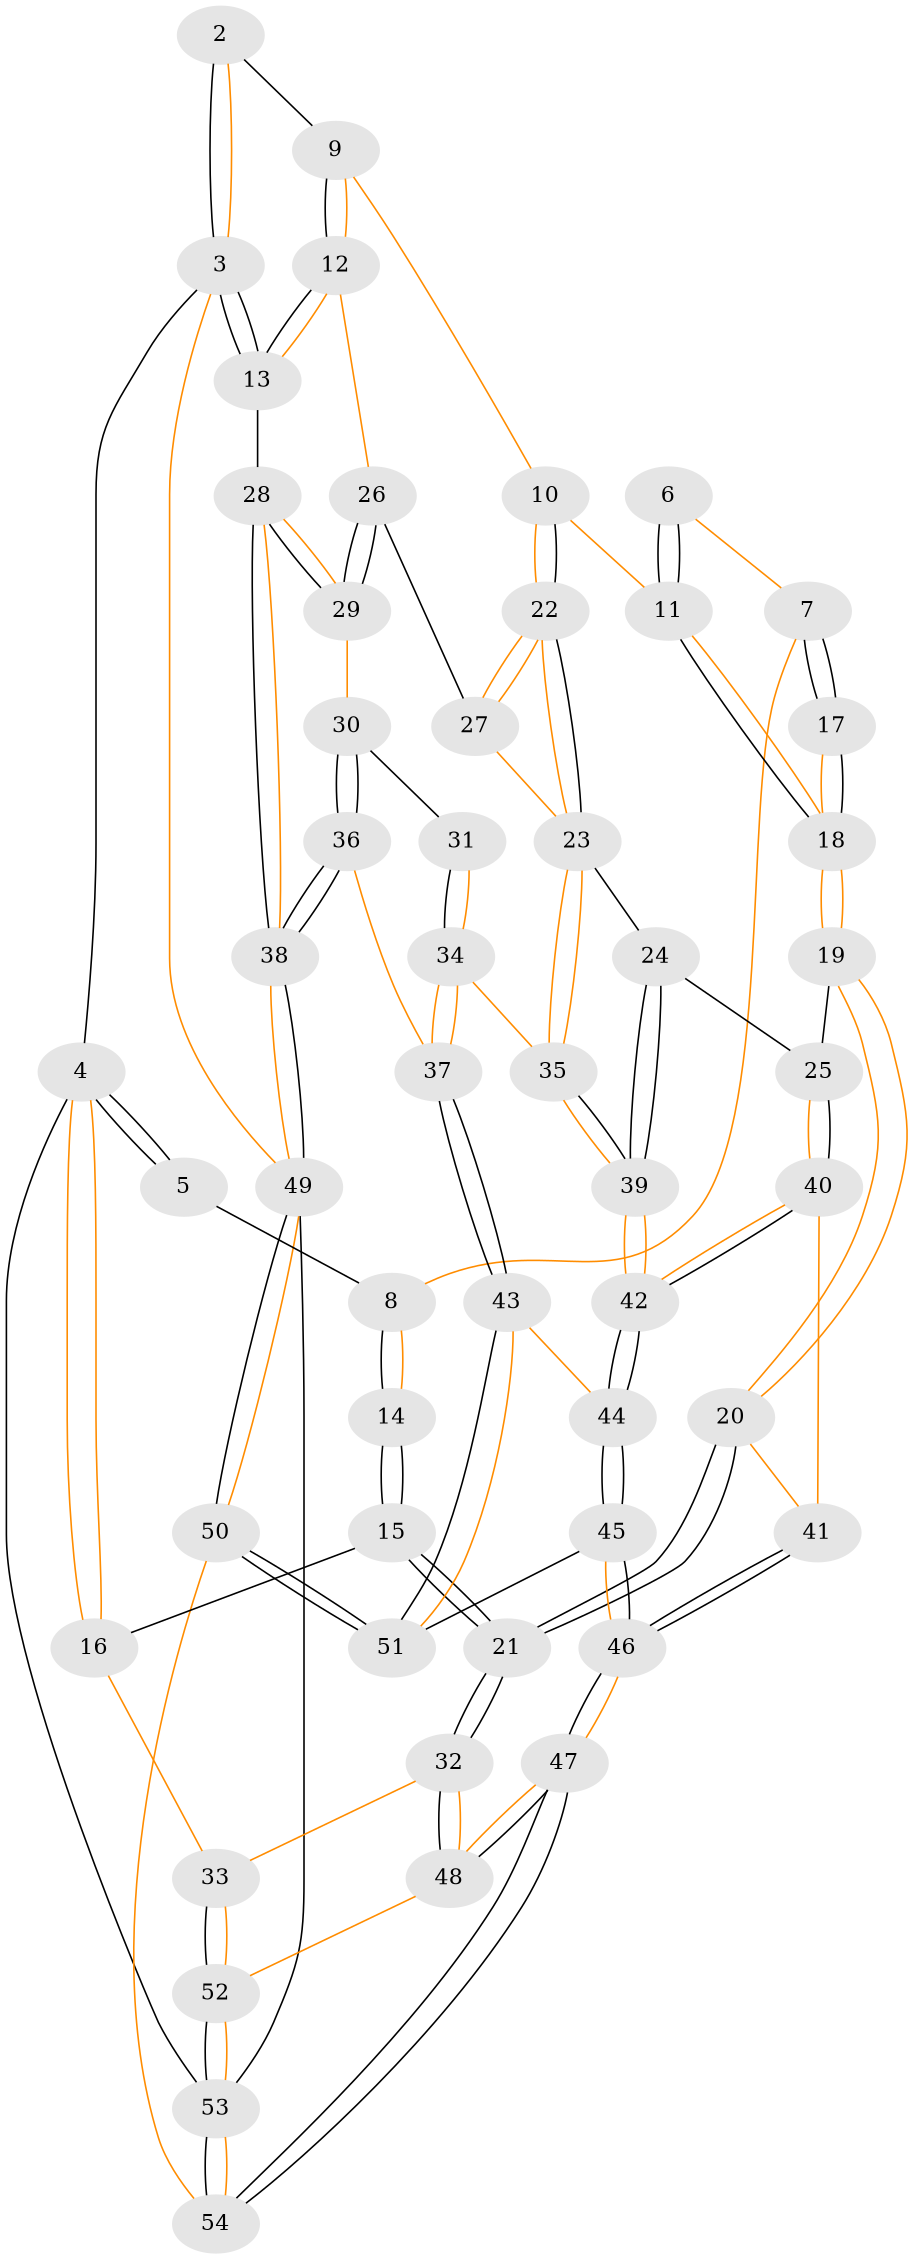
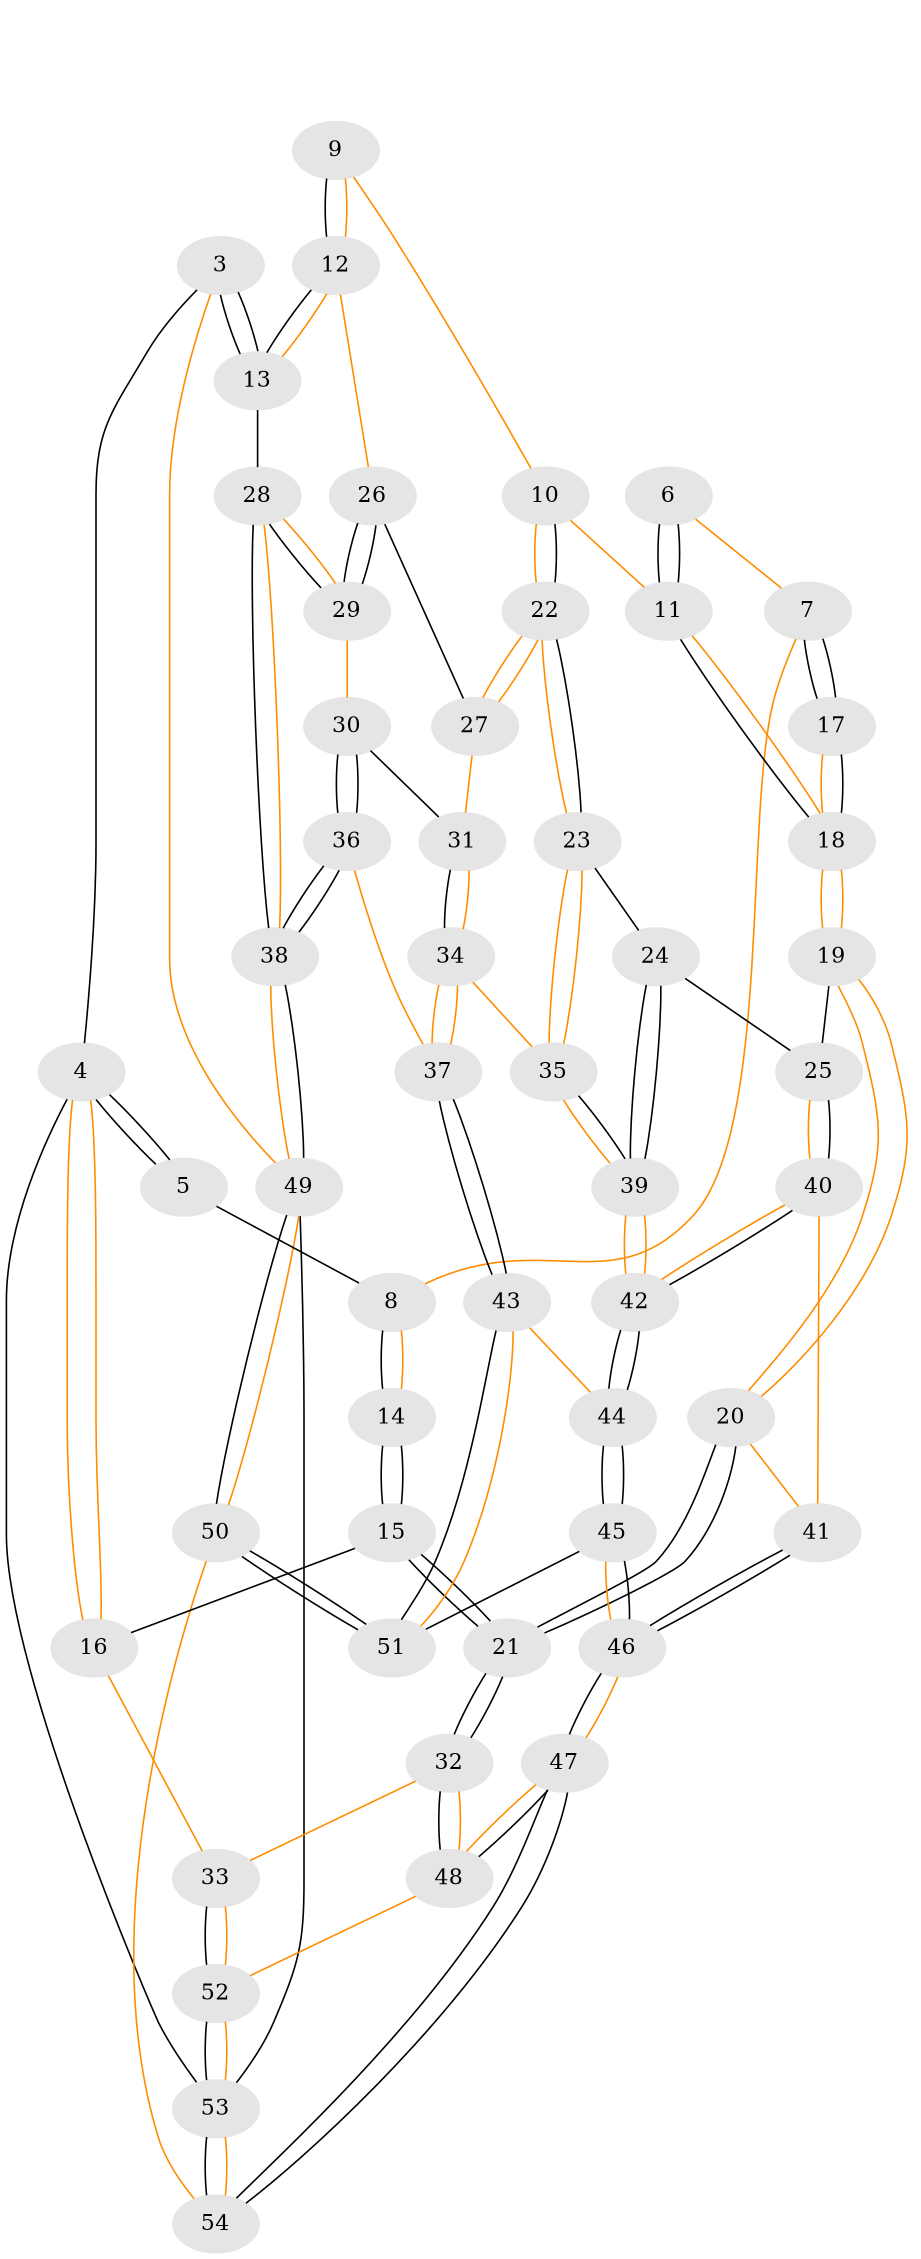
node "2": removed
edge "27" -- "23": now "27" -- "31"
